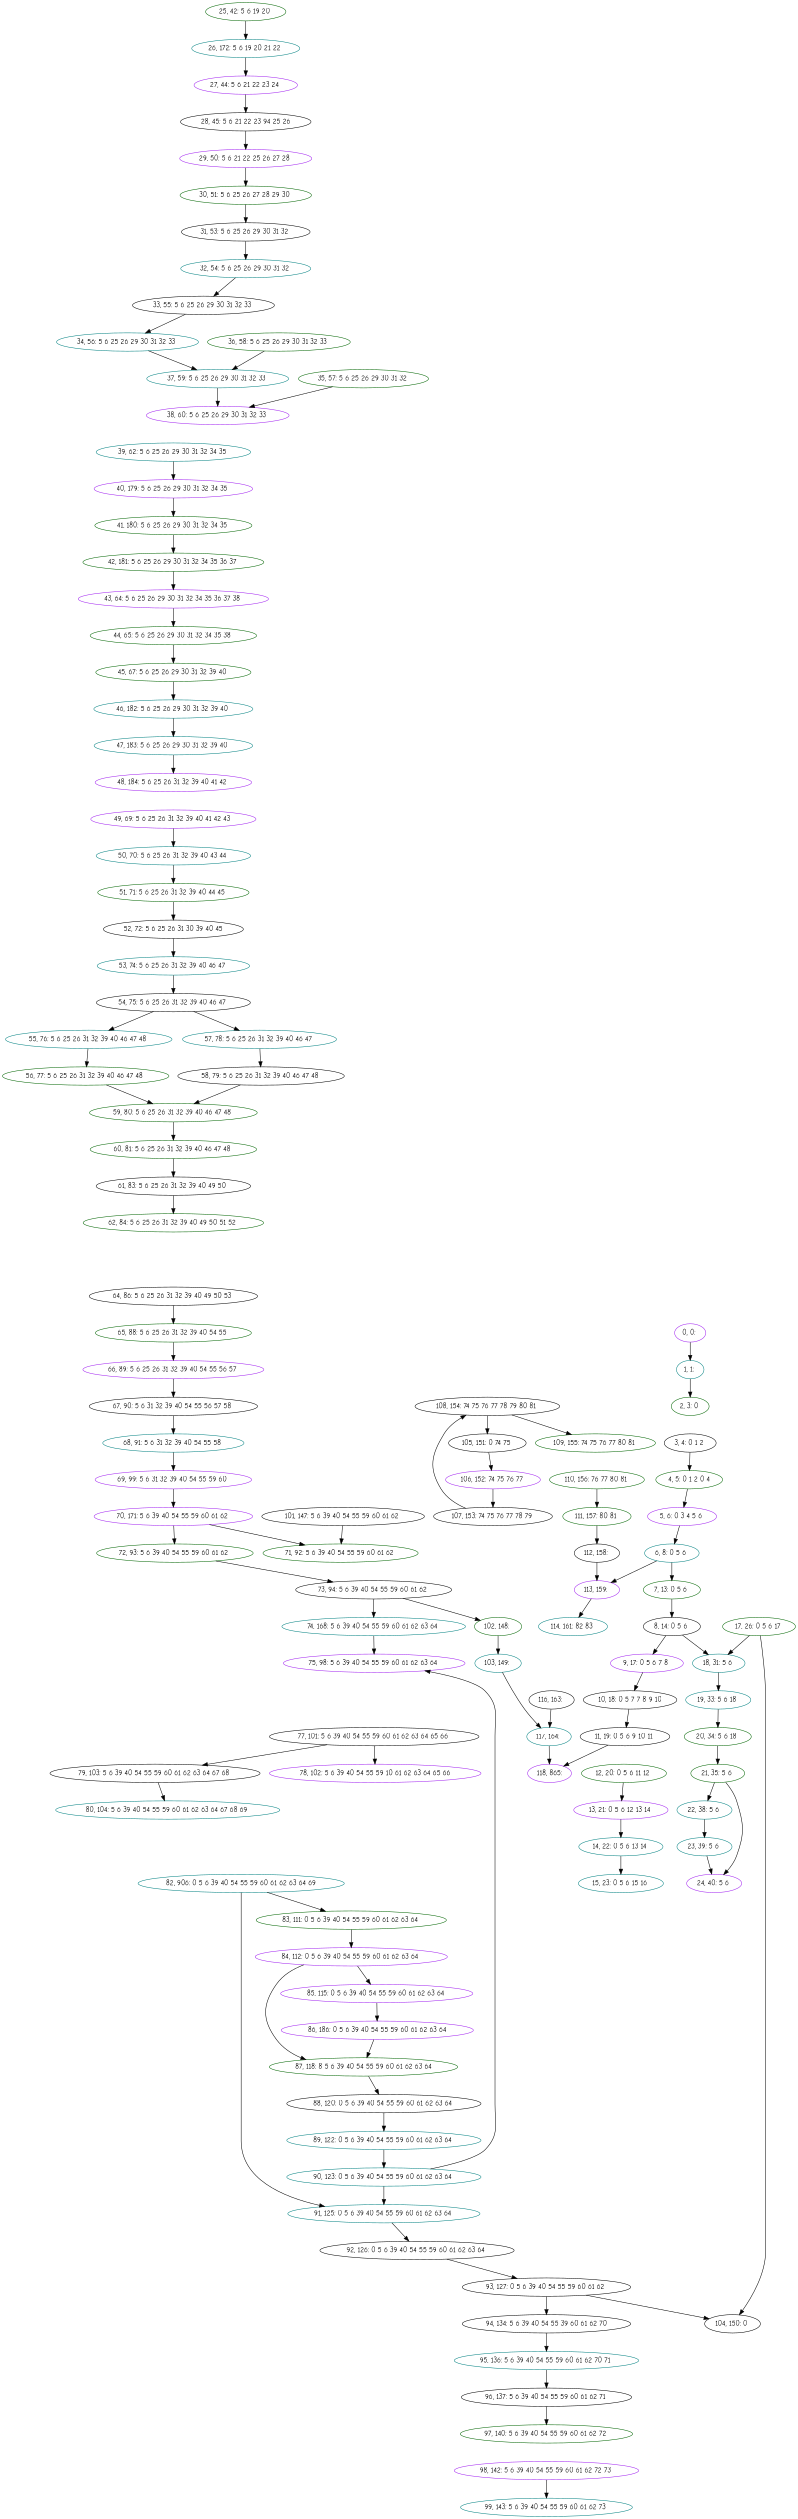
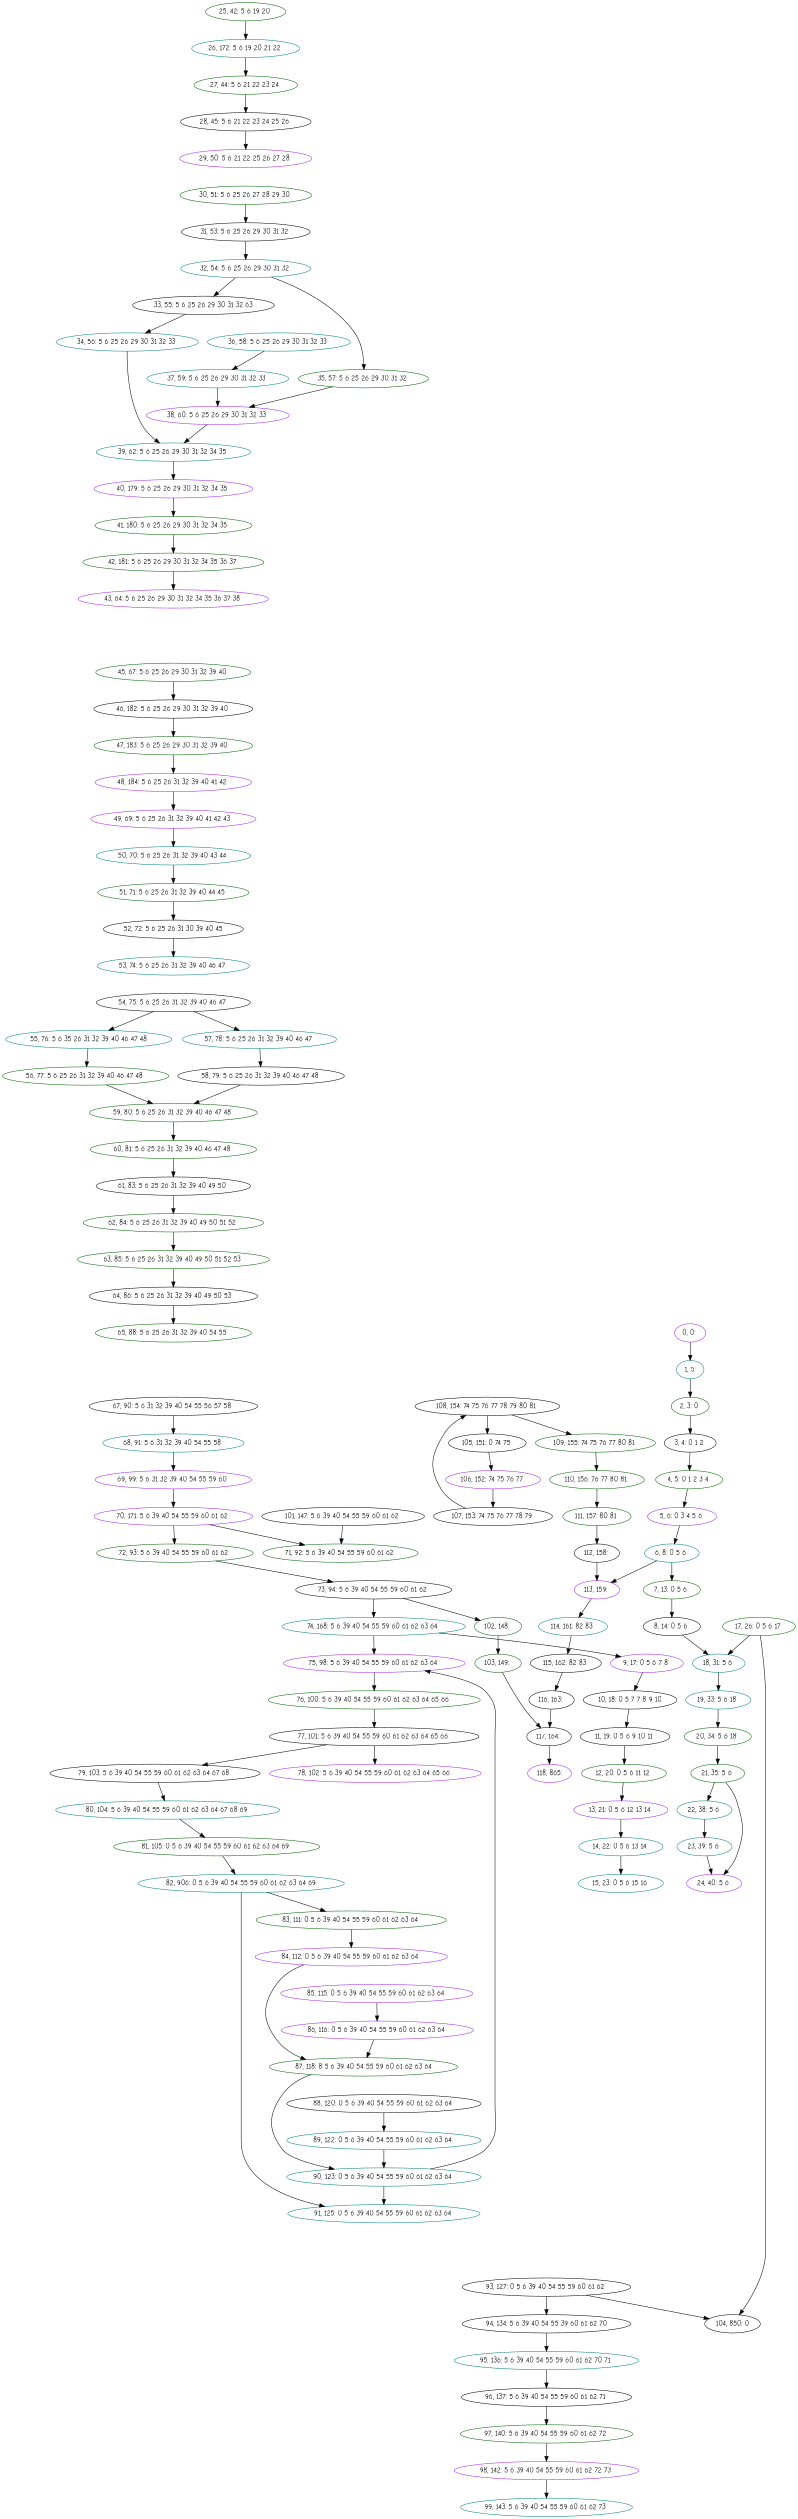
node "27, 44: 5 6 21 22 23 24": color purple -> darkgreen
node "28, 45: 5 6 21 22 23 94 25 26": label "28, 45: 5 6 21 22 23 94 25 26" -> "28, 45: 5 6 21 22 23 24 25 26"
edge "29, 50: 5 6 21 22 25 26 27 28" -> "30, 51: 5 6 25 26 27 28 29 30": removed
node "33, 55: 5 6 25 26 29 30 31 32 33": label "33, 55: 5 6 25 26 29 30 31 32 33" -> "33, 55: 5 6 25 26 29 30 31 32 63"
edge "32, 54: 5 6 25 26 29 30 31 32" -> "35, 57: 5 6 25 26 29 30 31 32": added
node "36, 58: 5 6 25 26 29 30 31 32 33": color darkgreen -> teal
edge "34, 56: 5 6 25 26 29 30 31 32 33" -> "37, 59: 5 6 25 26 29 30 31 32 33": now "34, 56: 5 6 25 26 29 30 31 32 33" -> "39, 62: 5 6 25 26 29 30 31 32 34 35"
edge "38, 60: 5 6 25 26 29 30 31 32 33" -> "39, 62: 5 6 25 26 29 30 31 32 34 35": added
node "44, 65: 5 6 25 26 29 30 31 32 34 35 38": removed
node "46, 182: 5 6 25 26 29 30 31 32 39 40": color teal -> black
node "47, 183: 5 6 25 26 29 30 31 32 39 40": color teal -> darkgreen
edge "48, 184: 5 6 25 26 31 32 39 40 41 42" -> "49, 69: 5 6 25 26 31 32 39 40 41 42 43": added
edge "53, 74: 5 6 25 26 31 32 39 40 46 47" -> "54, 75: 5 6 25 26 31 32 39 40 46 47": removed
node "55, 76: 5 6 25 26 31 32 39 40 46 47 48": label "55, 76: 5 6 25 26 31 32 39 40 46 47 48" -> "55, 76: 5 6 35 26 31 32 39 40 46 47 48"
node "63, 85: 5 6 25 26 31 32 39 40 49 50 51 52 53": added
node "66, 89: 5 6 25 26 31 32 39 40 54 55 56 57": removed
node "1, 1:": label "1, 1:" -> "1, 5:"
edge "2, 3: 0" -> "3, 4: 0 1 2": added
edge "109, 155: 74 75 76 77 80 81" -> "110, 156: 76 77 80 81": added
node "4, 5: 0 1 2 0 4": label "4, 5: 0 1 2 0 4" -> "4, 5: 0 1 2 3 4"
edge "8, 14: 0 5 6" -> "9, 17: 0 5 6 7 8": now "74, 168: 5 6 39 40 54 55 59 60 61 62 63 64" -> "9, 17: 0 5 6 7 8"
node "103, 149:": color teal -> darkgreen
node "115, 162: 82 83": added
node "76, 100: 5 6 39 40 54 55 59 60 61 62 63 64 65 66": added
node "117, 164:": color teal -> black
edge "11, 19: 0 5 6 9 10 11" -> "118, 865:": now "11, 19: 0 5 6 9 10 11" -> "12, 20: 0 5 6 11 12"
node "78, 102: 5 6 39 40 54 55 59 10 61 62 63 64 65 66": label "78, 102: 5 6 39 40 54 55 59 10 61 62 63 64 65 66" -> "78, 102: 5 6 39 40 54 55 59 60 61 62 63 64 65 66"
node "81, 105: 0 5 6 39 40 54 55 59 60 61 62 63 64 69": added
edge "84, 112: 0 5 6 39 40 54 55 59 60 61 62 63 64" -> "85, 115: 0 5 6 39 40 54 55 59 60 61 62 63 64": removed
node "86, 186: 0 5 6 39 40 54 55 59 60 61 62 63 64": label "86, 186: 0 5 6 39 40 54 55 59 60 61 62 63 64" -> "86, 116: 0 5 6 39 40 54 55 59 60 61 62 63 64"
edge "87, 118: 8 5 6 39 40 54 55 59 60 61 62 63 64" -> "88, 120: 0 5 6 39 40 54 55 59 60 61 62 63 64": now "87, 118: 8 5 6 39 40 54 55 59 60 61 62 63 64" -> "90, 123: 0 5 6 39 40 54 55 59 60 61 62 63 64"
node "92, 126: 0 5 6 39 40 54 55 59 60 61 62 63 64": removed
node "104, 150: 0": label "104, 150: 0" -> "104, 850: 0"
edge "97, 140: 5 6 39 40 54 55 59 60 61 62 72" -> "98, 142: 5 6 39 40 54 55 59 60 61 62 72 73": added
